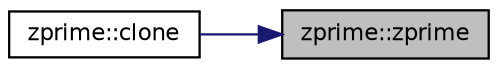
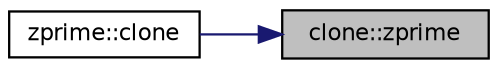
node "zprime::zprime": label "zprime::zprime" -> "clone::zprime"
